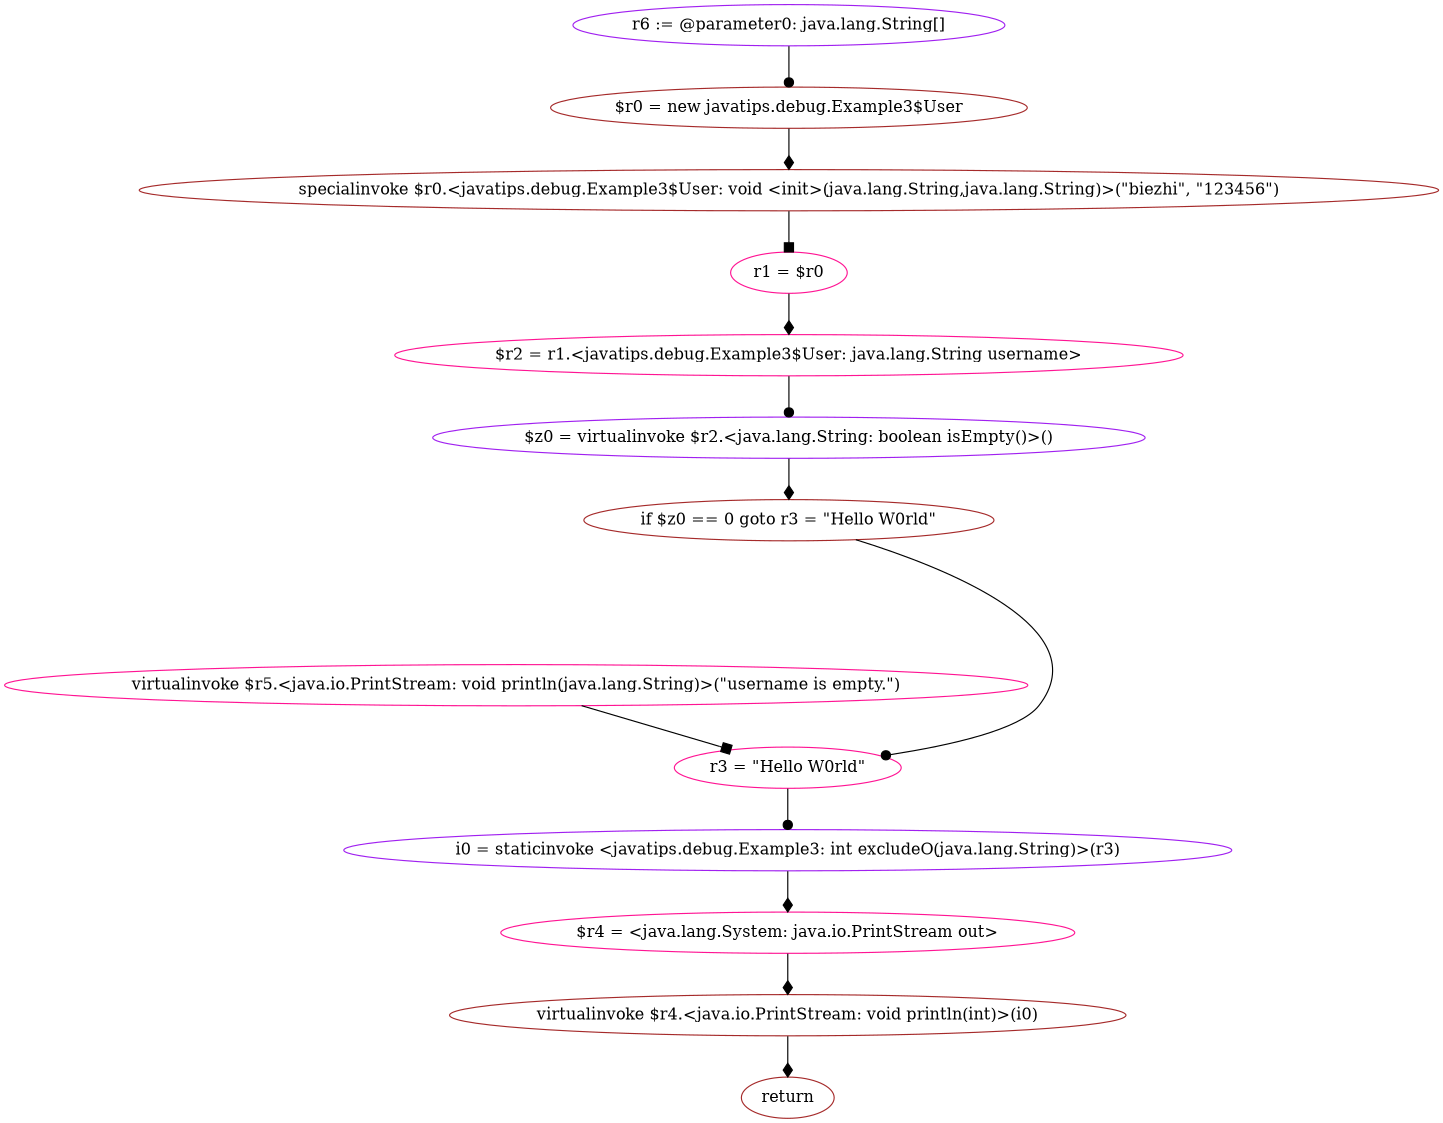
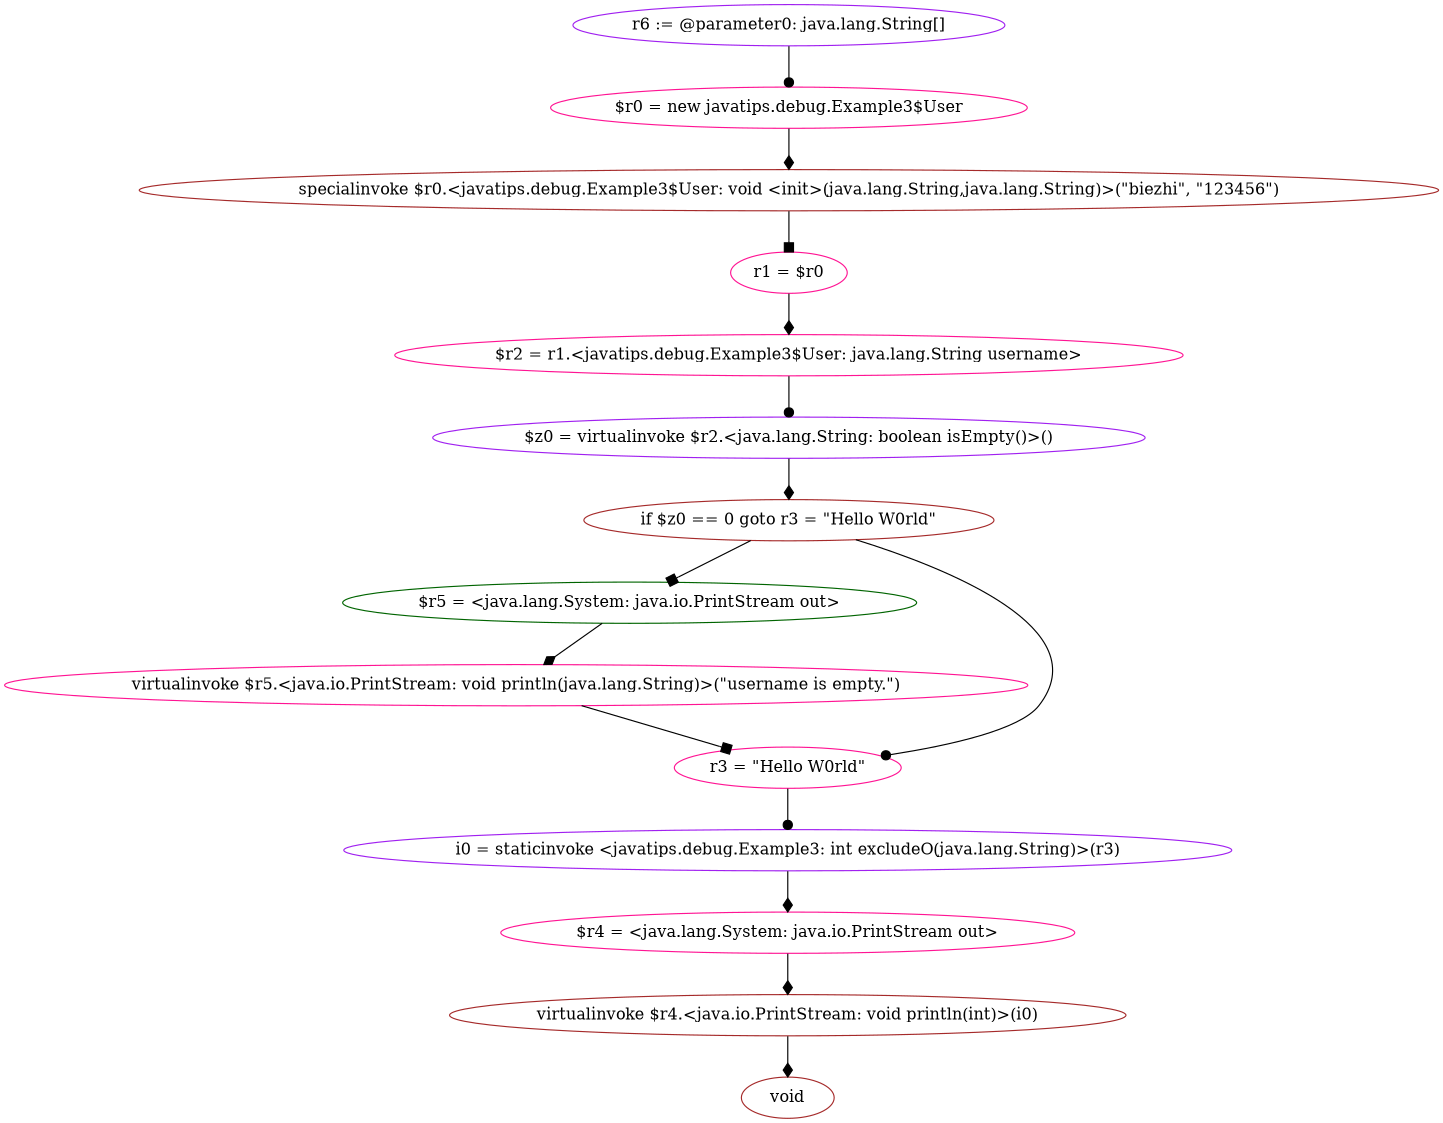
node "$r0 = new javatips.debug.Example3$User": color brown -> deeppink
node "$r5 = <java.lang.System: java.io.PrintStream out>": added
node "return": label "return" -> "void"
